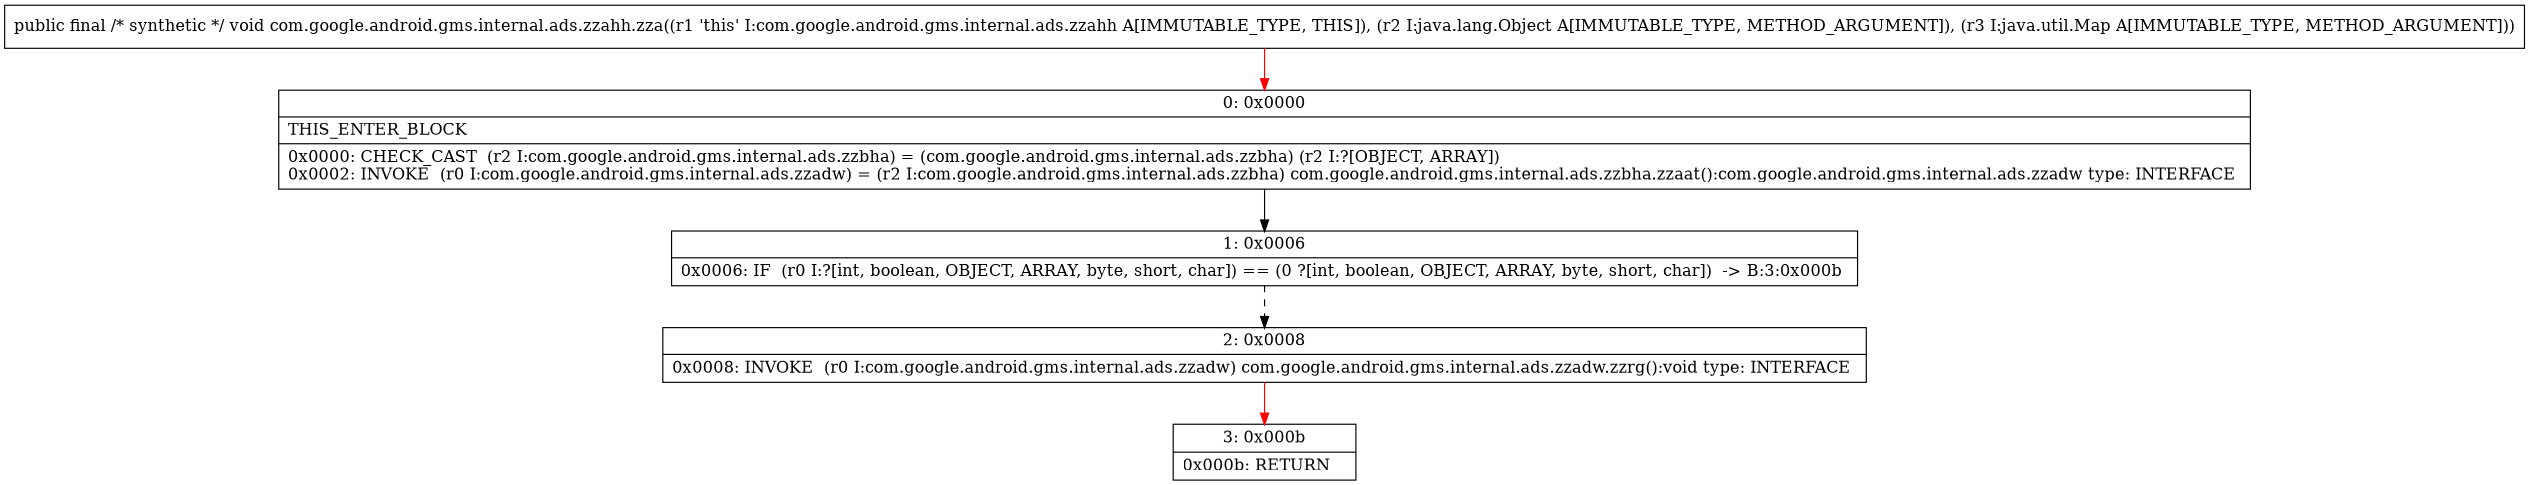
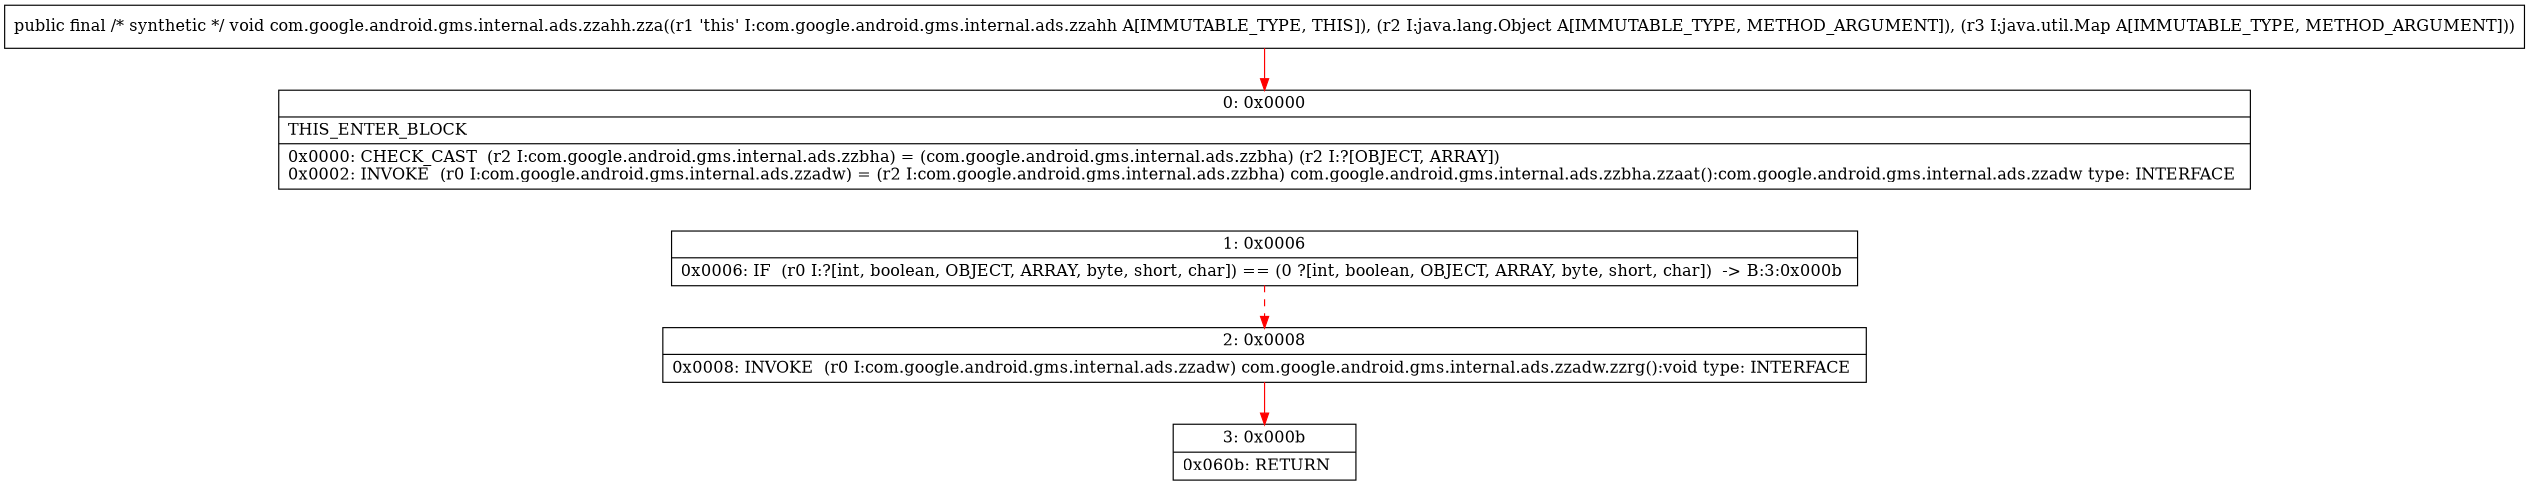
edge "0: 0x0000" -> "1: 0x0006": removed
edge "1: 0x0006" -> "2: 0x0008": color black -> red
node "3: 0x000b": text "0x000b: RETURN" -> "0x060b: RETURN"
